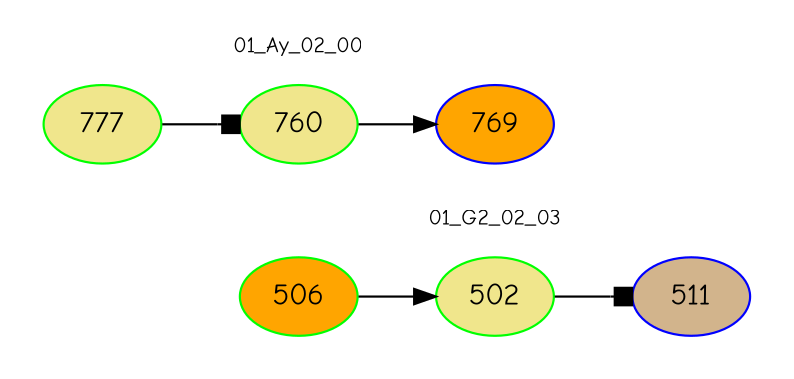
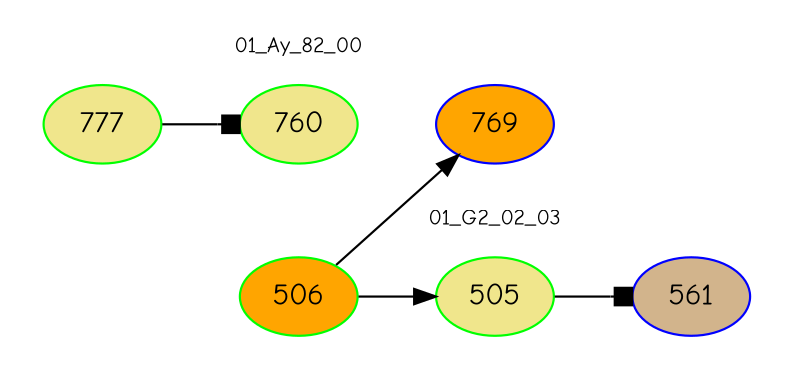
cluster "01_Ay_02_00": label "01_Ay_02_00" -> "01_Ay_82_00"
edge "760" -> "769": now "506" -> "769"
node "502": label "502" -> "505"
node "511": label "511" -> "561"
